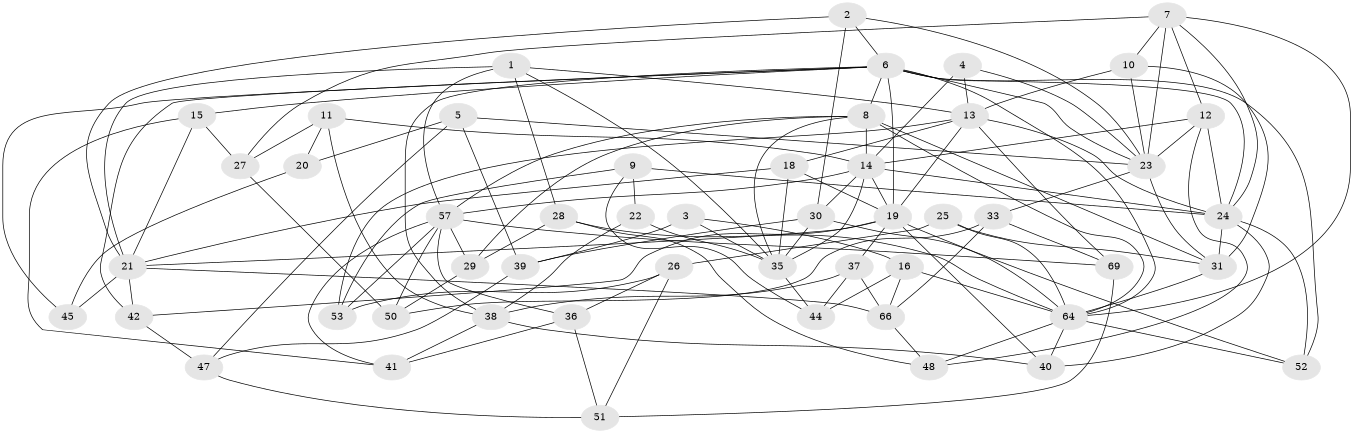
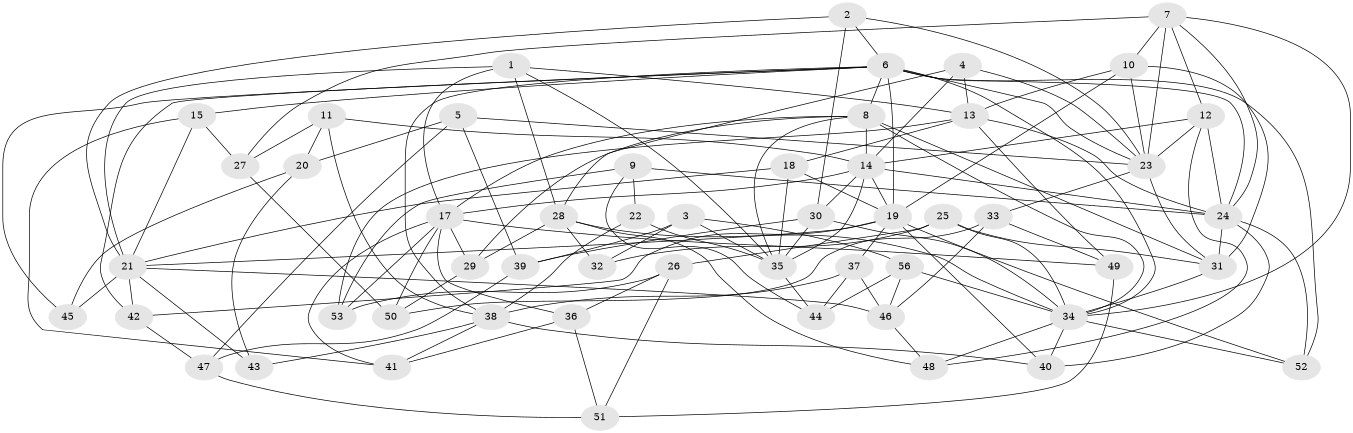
edge "4" -- "28": added
edge "13" -- "19": now "10" -- "19"
node "57": label "57" -> "17"
node "32": added
node "16": label "16" -> "56"
node "69": label "69" -> "49"
node "66": label "66" -> "46"
node "64": label "64" -> "34"
node "43": added
